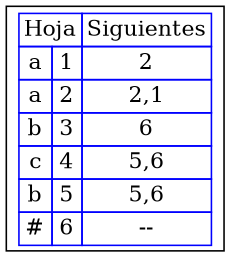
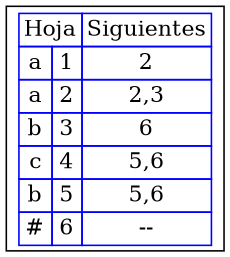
node "Hoja": text "2,1" -> "2,3"
